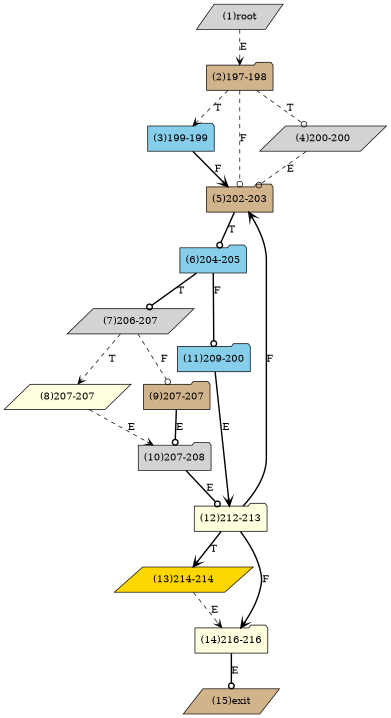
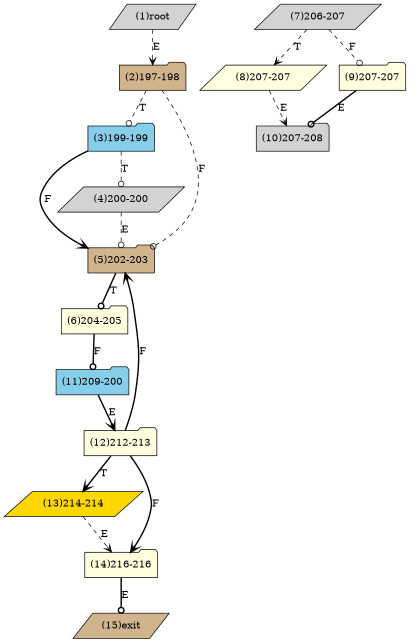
edge "(2)197-198" -> "(3)199-199": arrowhead vee -> odot
edge "(2)197-198" -> "(4)200-200": now "(3)199-199" -> "(4)200-200"
node "(6)204-205": fillcolor skyblue -> lightyellow
edge "(6)204-205" -> "(7)206-207": removed, label "T"
node "(9)207-207": fillcolor tan -> lightyellow
edge "(10)207-208" -> "(12)212-213": removed, label "E"
